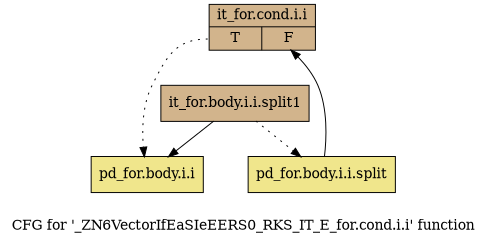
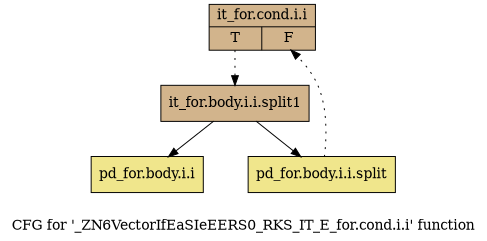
edge "it_for.cond.i.i" -> "pd_for.body.i.i": now "it_for.cond.i.i" -> "it_for.body.i.i.split1"
edge "pd_for.body.i.i.split" -> "it_for.cond.i.i": style solid -> dotted
edge "it_for.body.i.i.split1" -> "pd_for.body.i.i.split": style dotted -> solid
